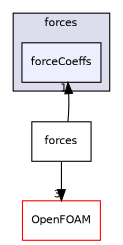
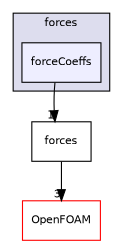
edge "forces" -> "forceCoeffs": reversed
